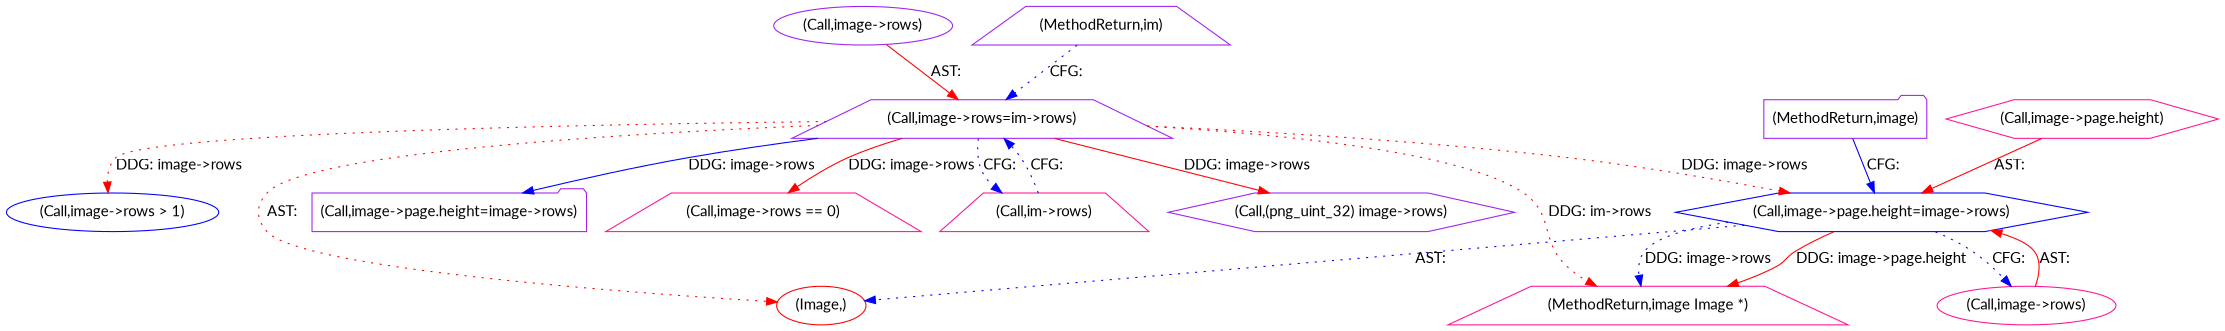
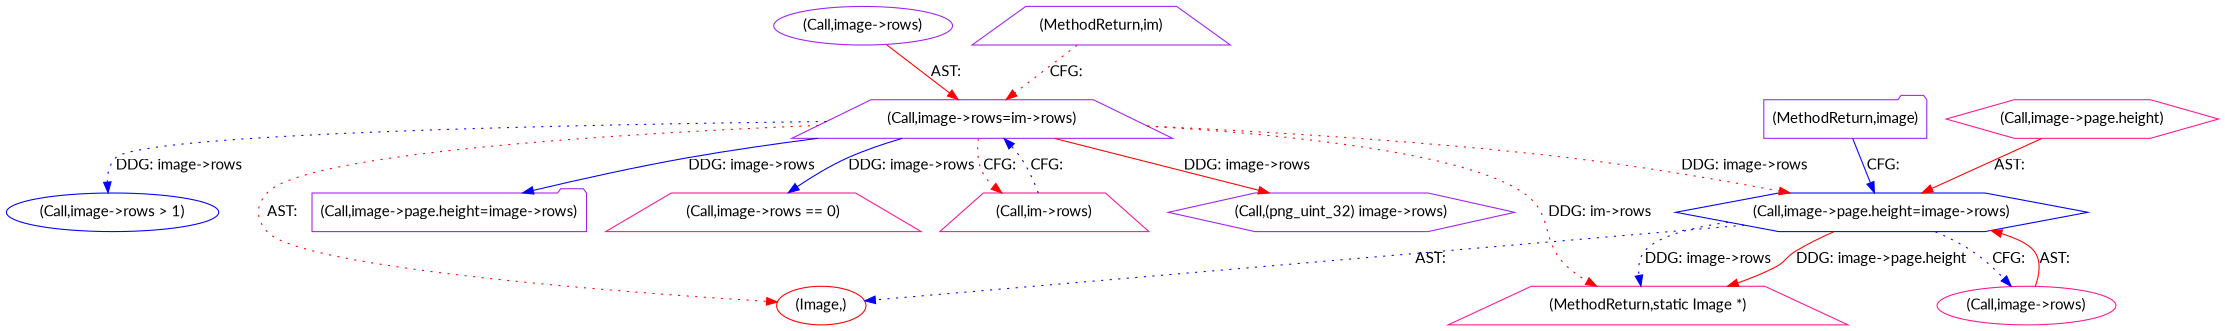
edge "(MethodReturn,im)" -> "(Call,image->rows=im->rows)": color blue -> red
edge "(Call,image->rows=im->rows)" -> "(Call,image->rows > 1)": color red -> blue
edge "(Call,image->rows=im->rows)" -> "(Call,image->rows == 0)": color red -> blue
edge "(Call,image->rows=im->rows)" -> "(Call,im->rows)": color blue -> red
node "(MethodReturn,image Image *)": label "(MethodReturn,image Image *)" -> "(MethodReturn,static Image *)"
